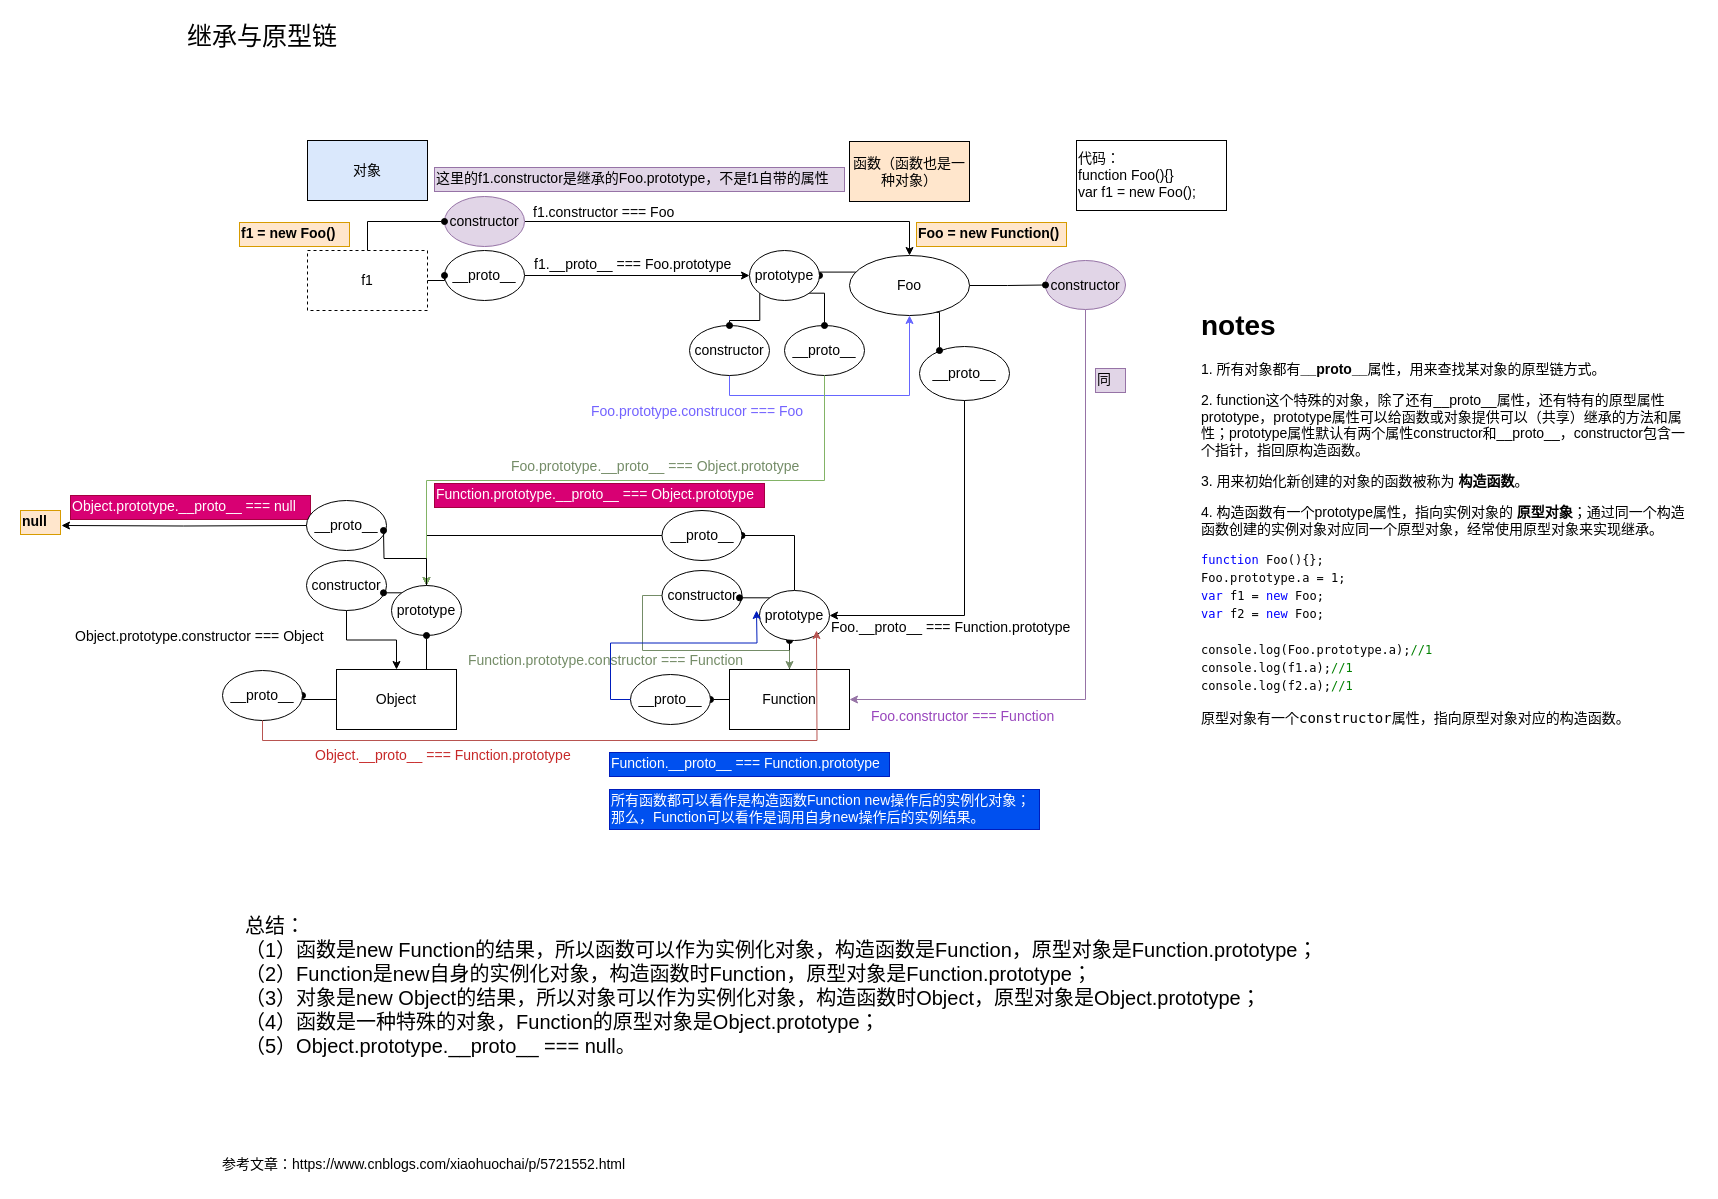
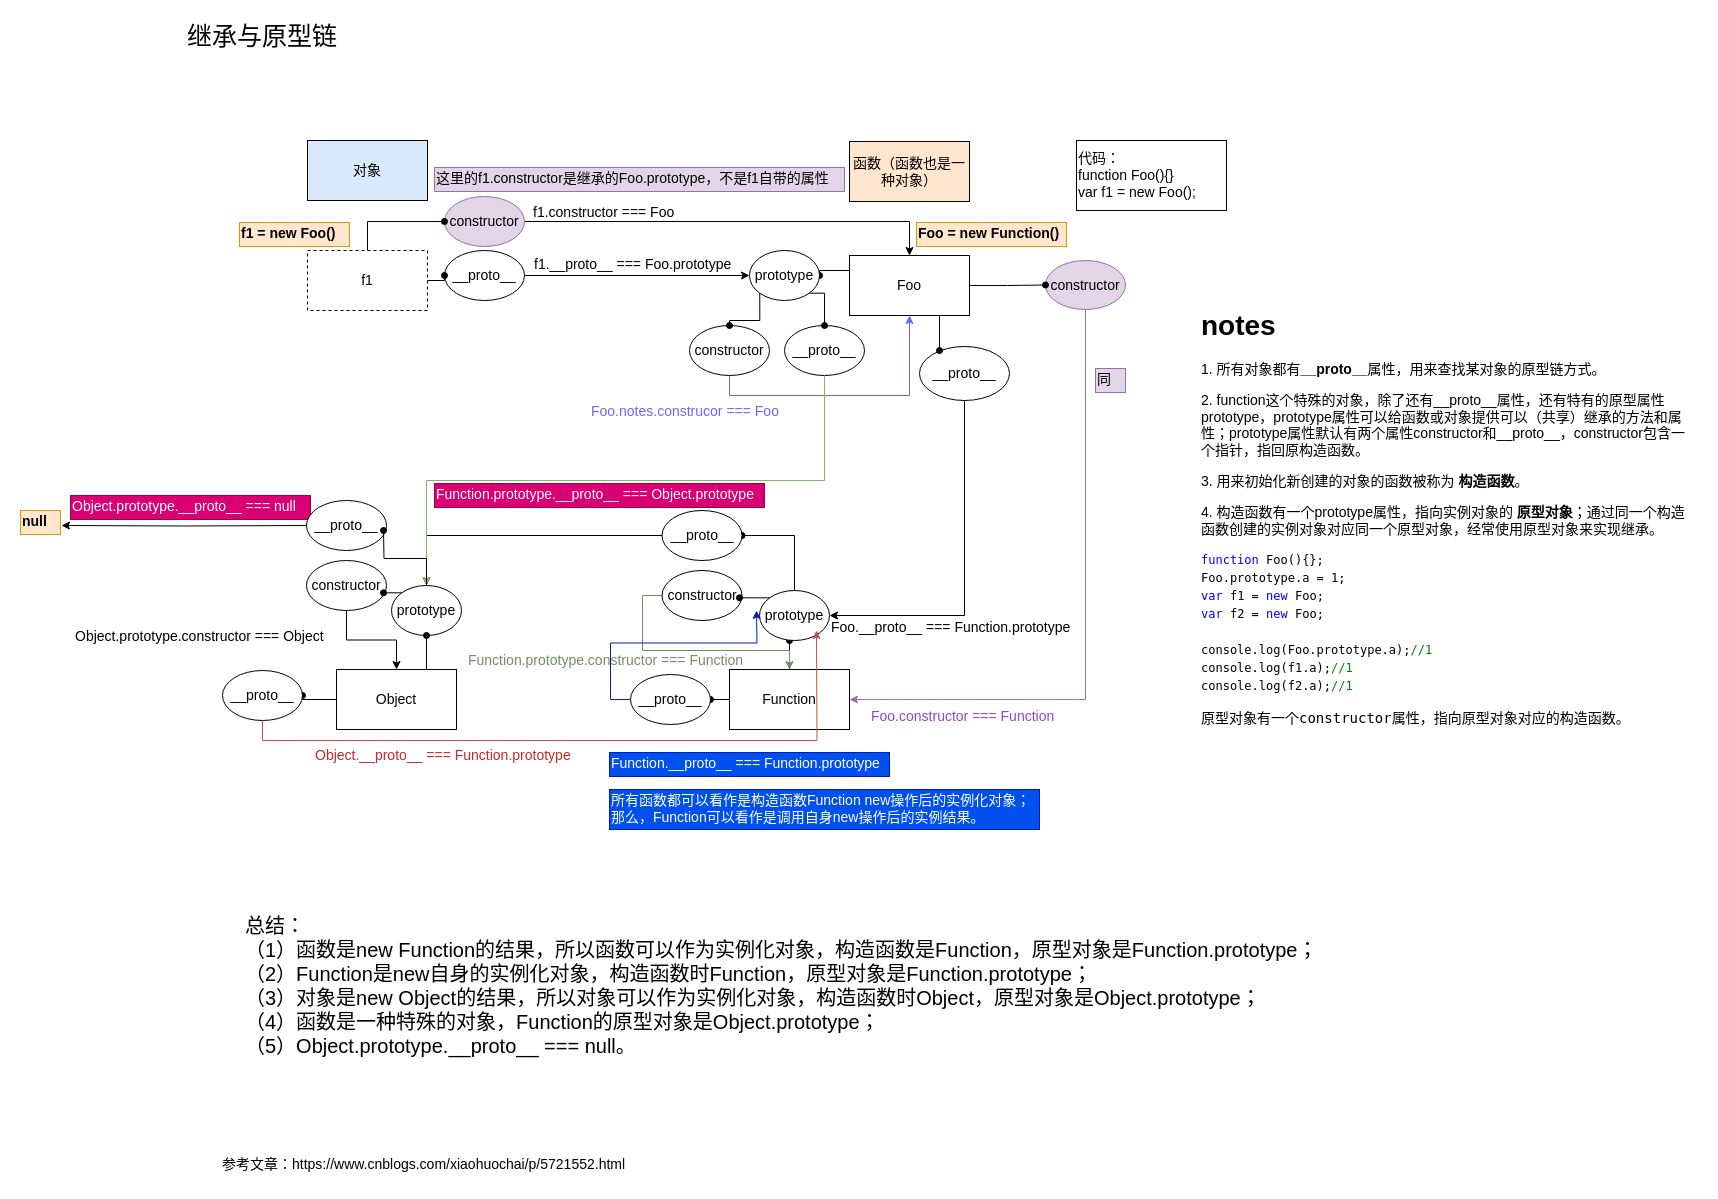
node "Foo": shape ellipse -> rectangle
node "Foo.prototype.construcor === Foo": label "Foo.prototype.construcor === Foo" -> "Foo.notes.construcor === Foo"
node "Foo.prototype.__proto__ === Object.prototype": removed
